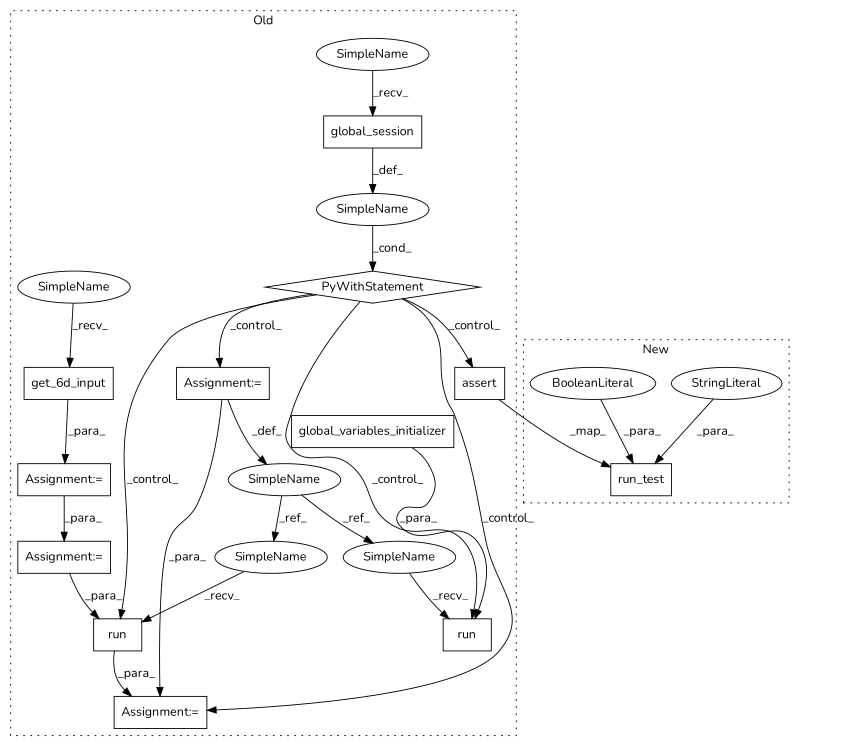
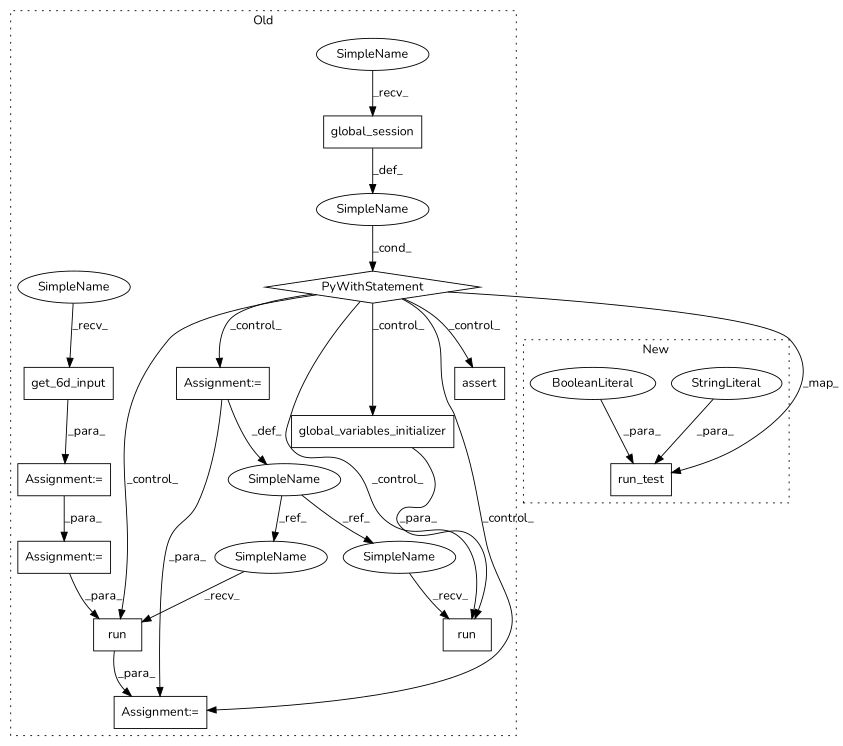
edge "PyWithStatement" -> "global_variables_initializer": added, label "_control_"
edge "assert" -> "run_test": now "PyWithStatement" -> "run_test"
